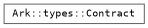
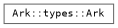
node "Ark::types::Contract": label "Ark::types::Contract" -> "Ark::types::Ark"
